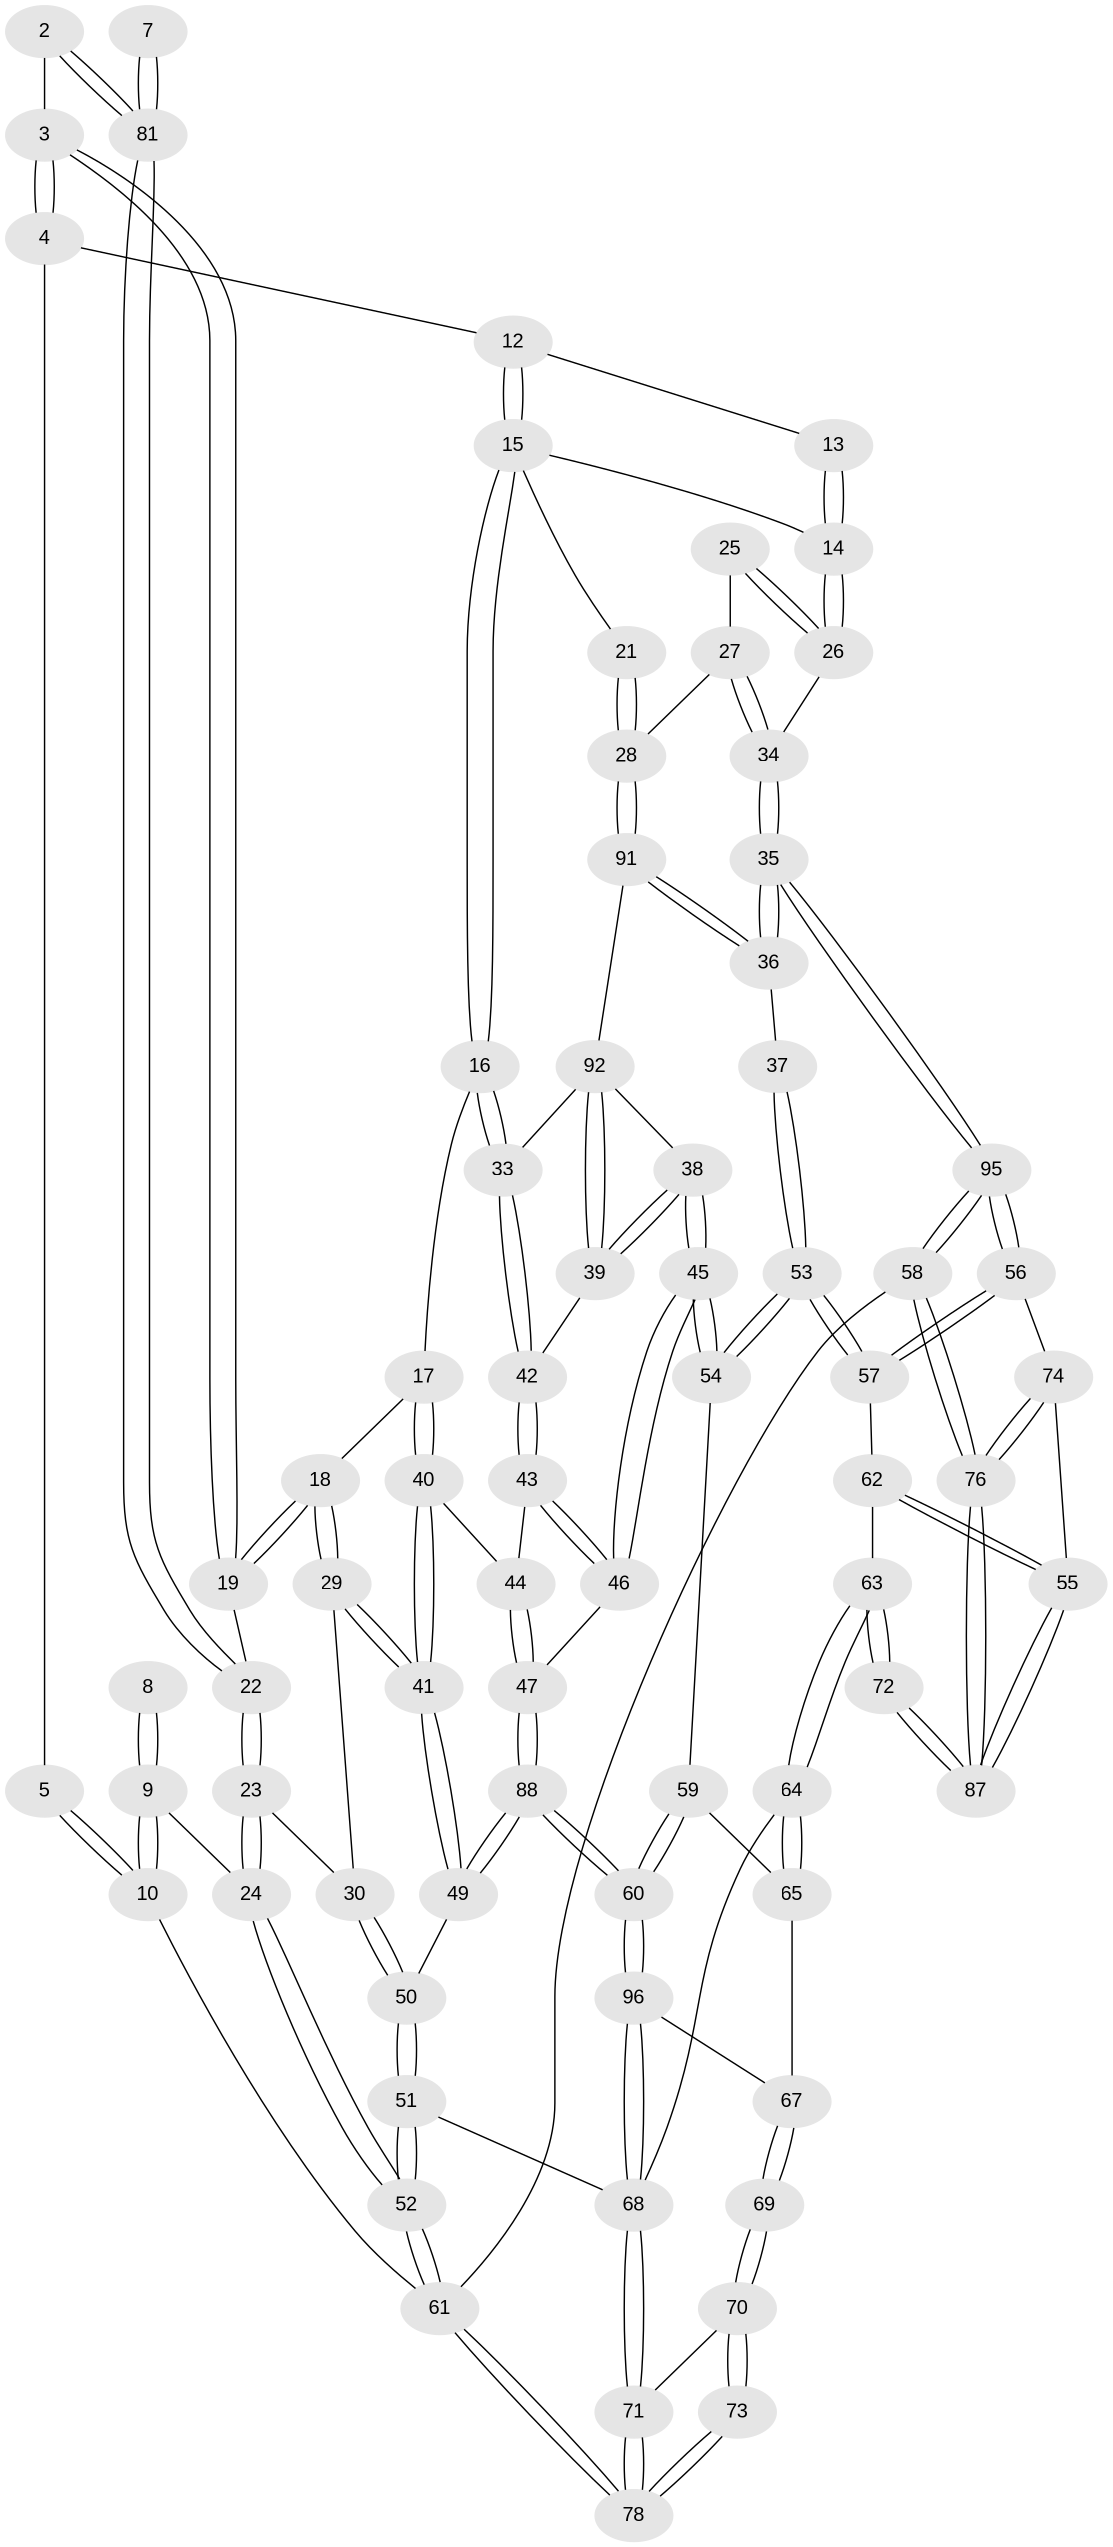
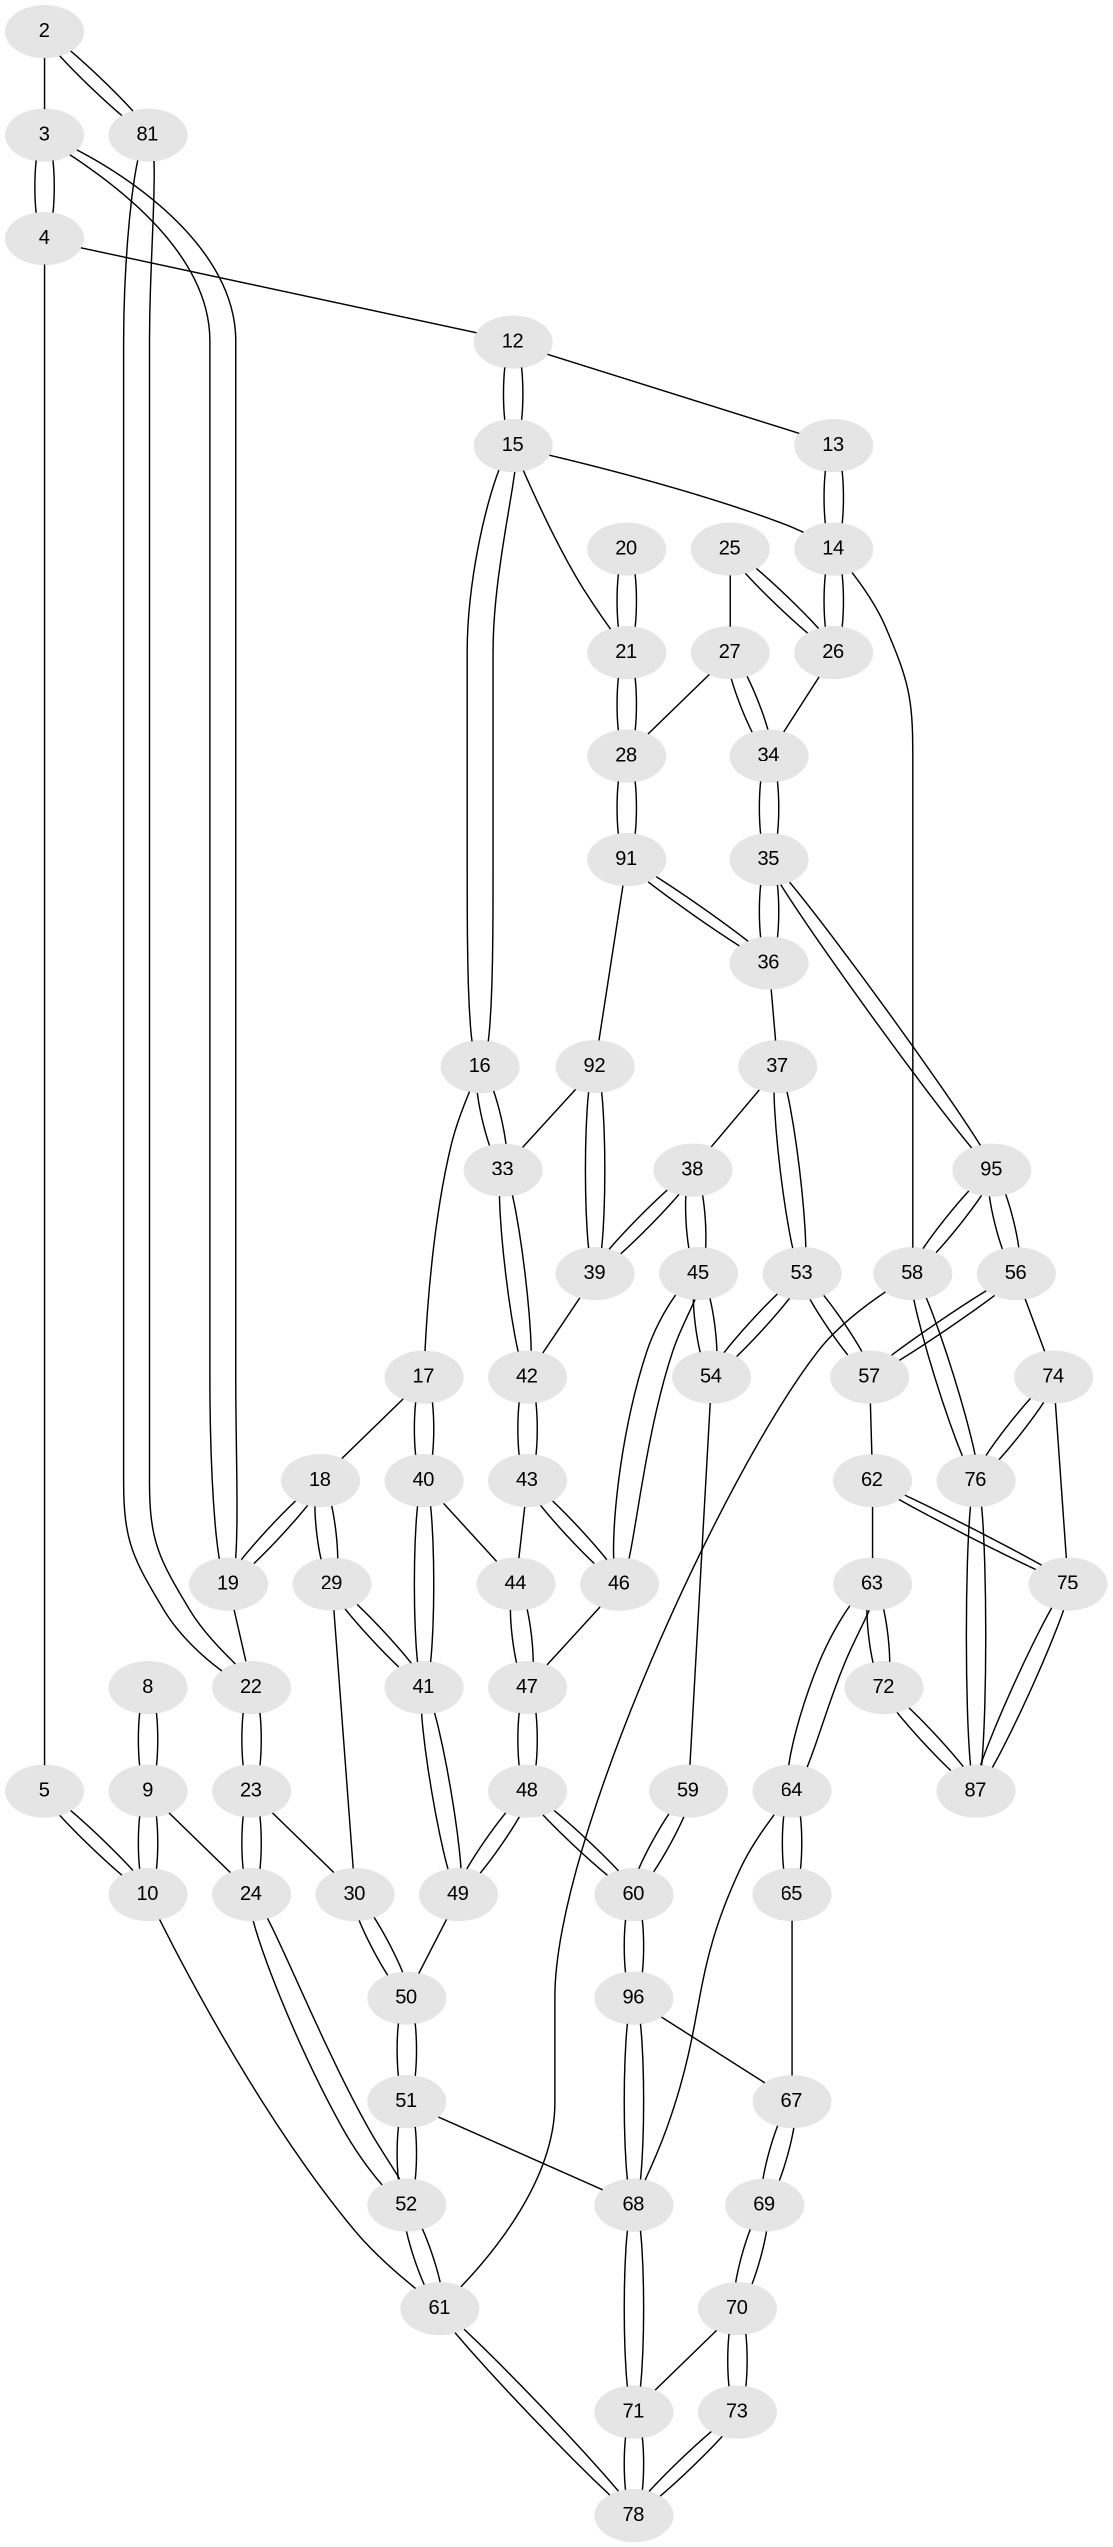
node "7": removed
node "20": added
edge "14" -- "58": added
edge "92" -- "38": now "37" -- "38"
node "55": label "55" -> "75"
node "88": label "88" -> "48"
edge "59" -- "65": removed
